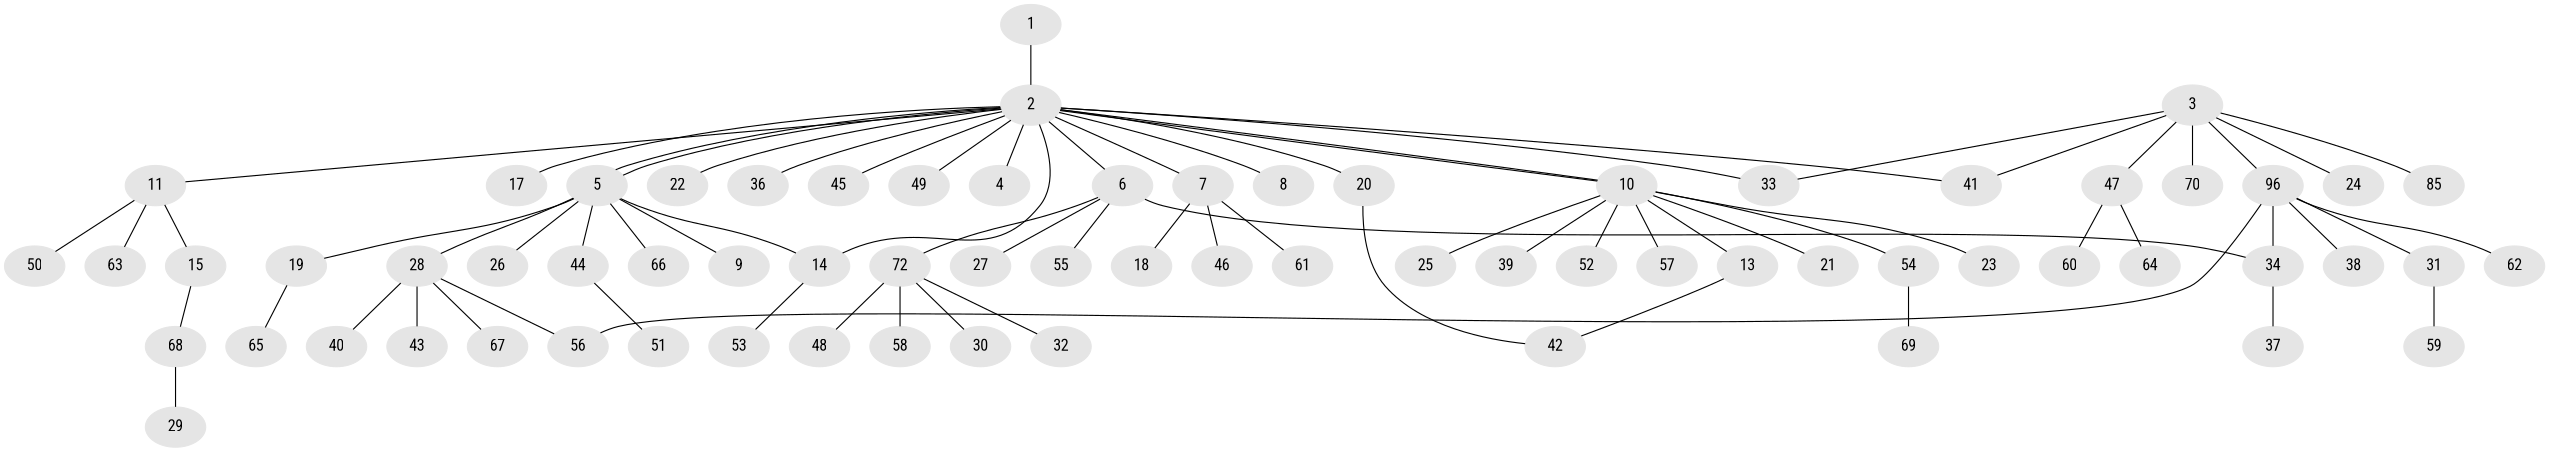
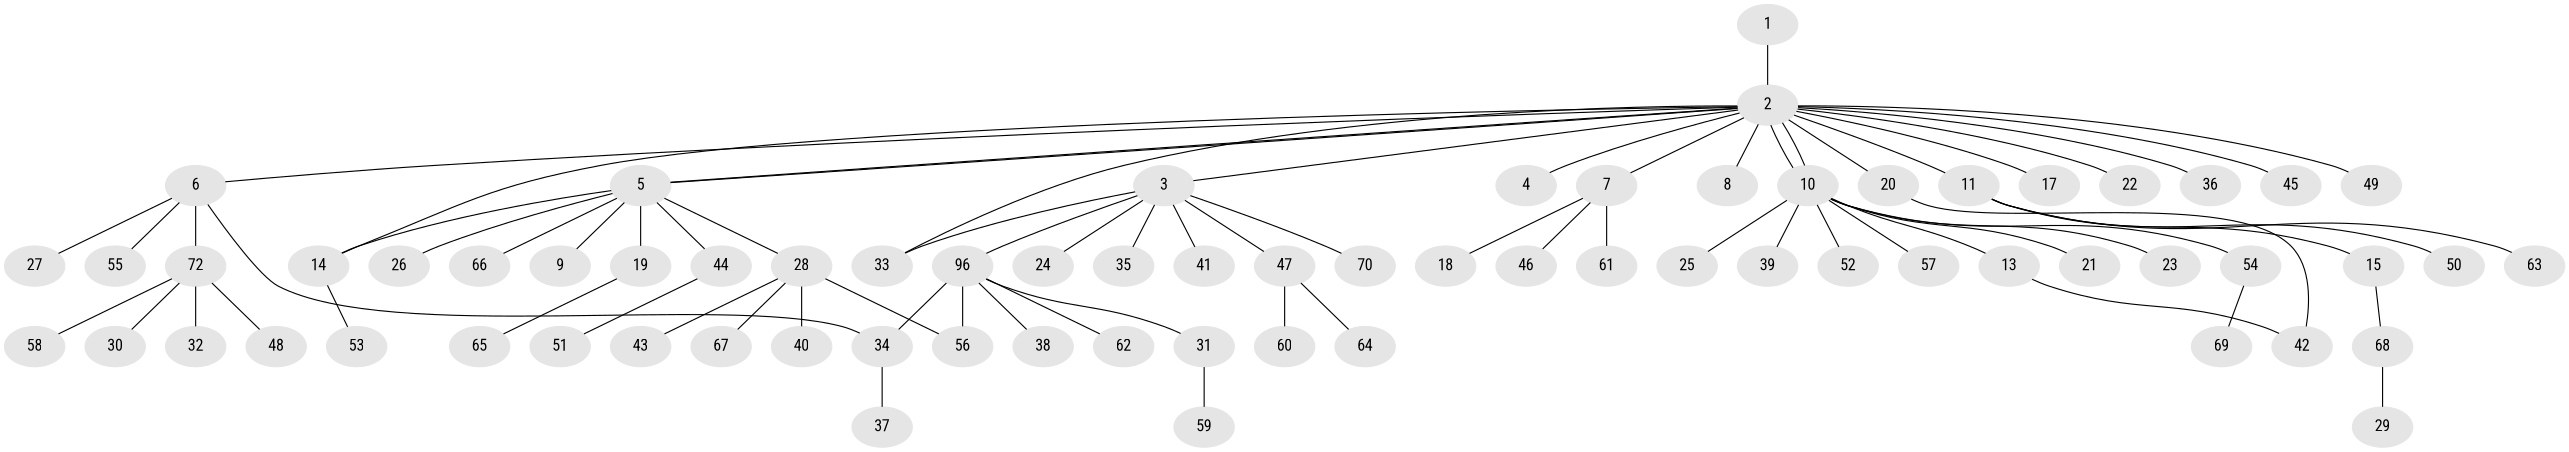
edge "2" -- "41": now "2" -- "3"
node "85": label "85" -> "35"
